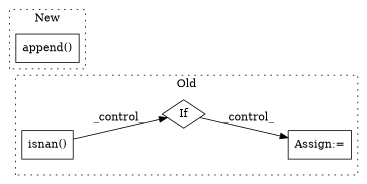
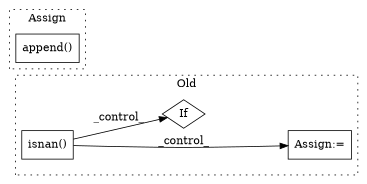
cluster "New": label "New" -> "Assign"
edge "If" -> "Assign:=": now "isnan()" -> "Assign:="
